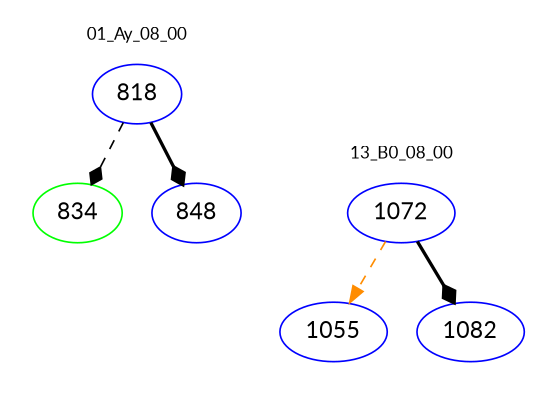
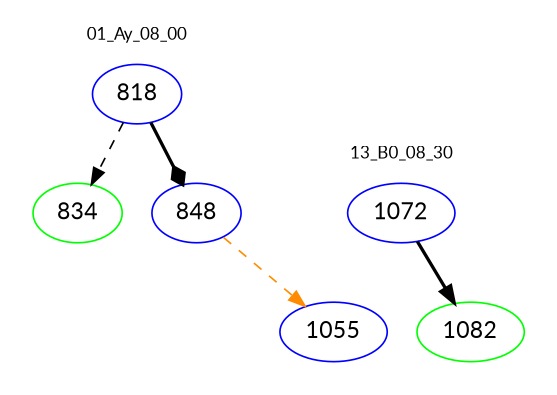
edge "818" -> "834": arrowhead diamond -> normal
cluster "13_B0_08_00": label "13_B0_08_00" -> "13_B0_08_30"
edge "1072" -> "1055": now "848" -> "1055"
edge "1072" -> "1082": arrowhead diamond -> normal
node "1082": color blue -> green
